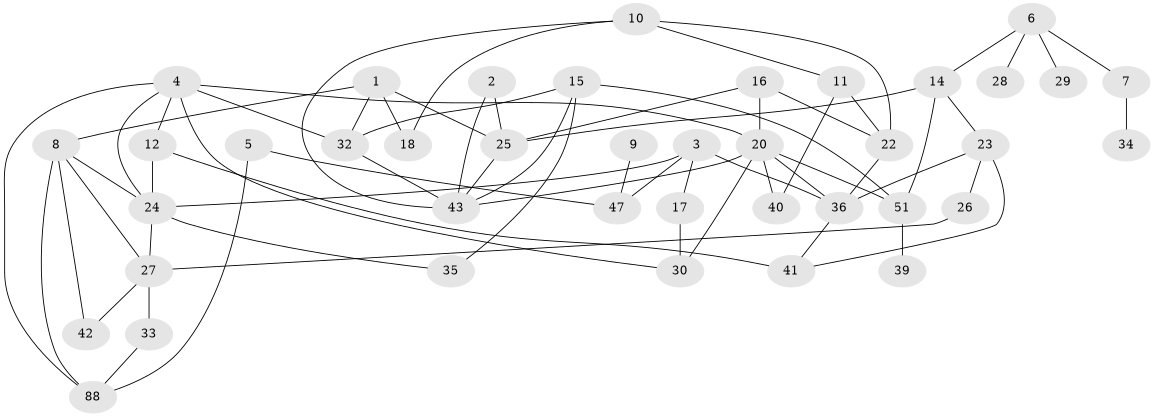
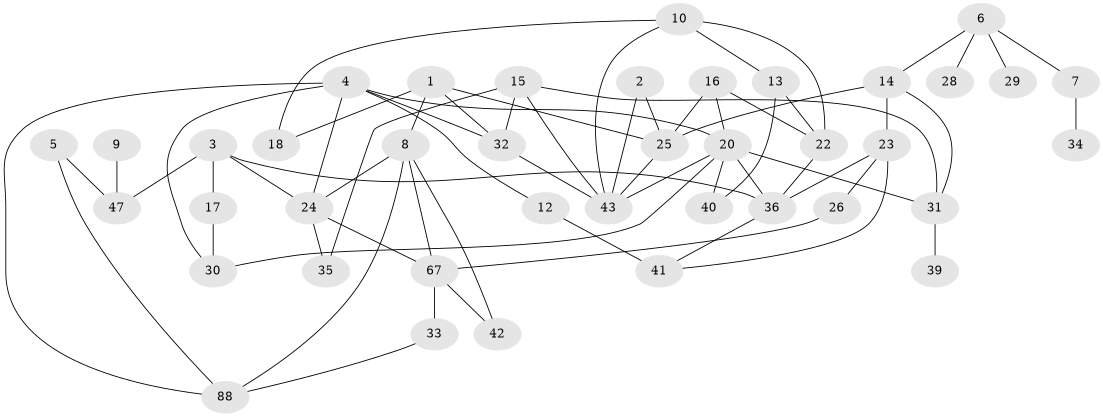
node "11": label "11" -> "13"
edge "12" -- "24": removed
node "51": label "51" -> "31"
node "27": label "27" -> "67"
